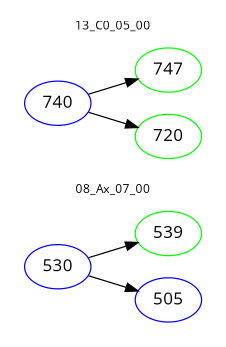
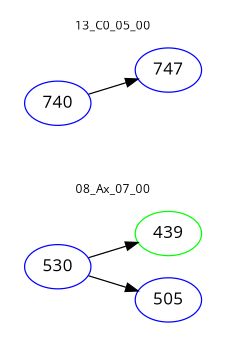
node "747": color green -> blue
node "720": removed
node "539": label "539" -> "439"
